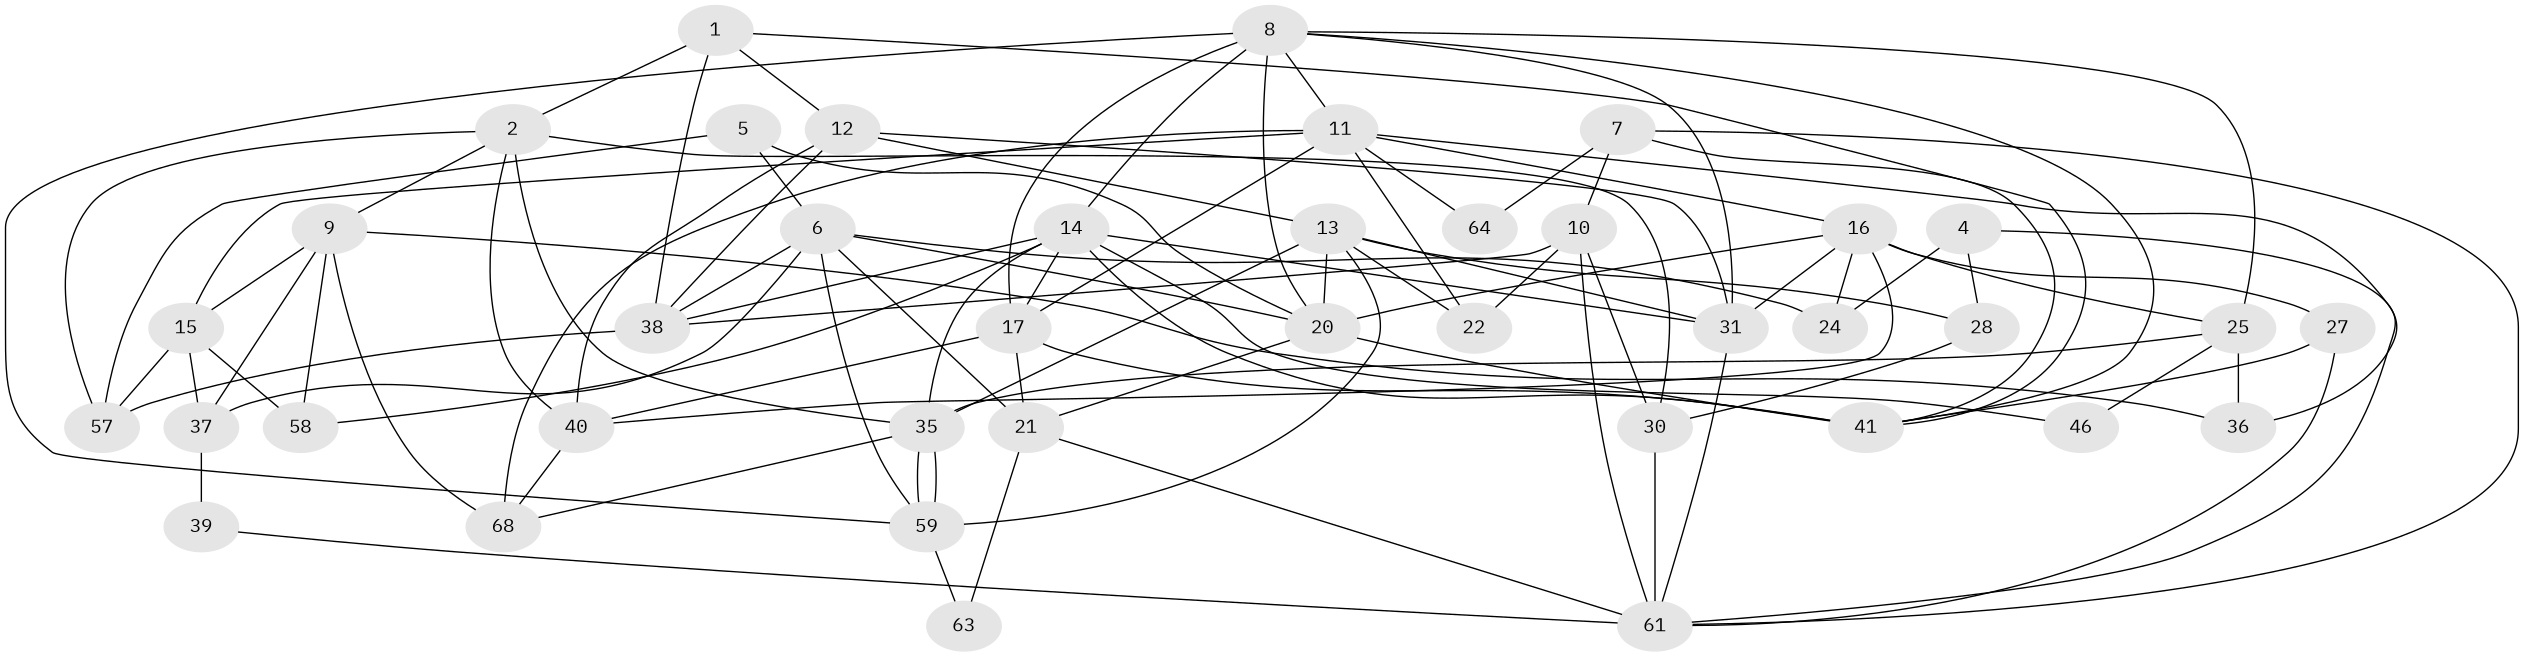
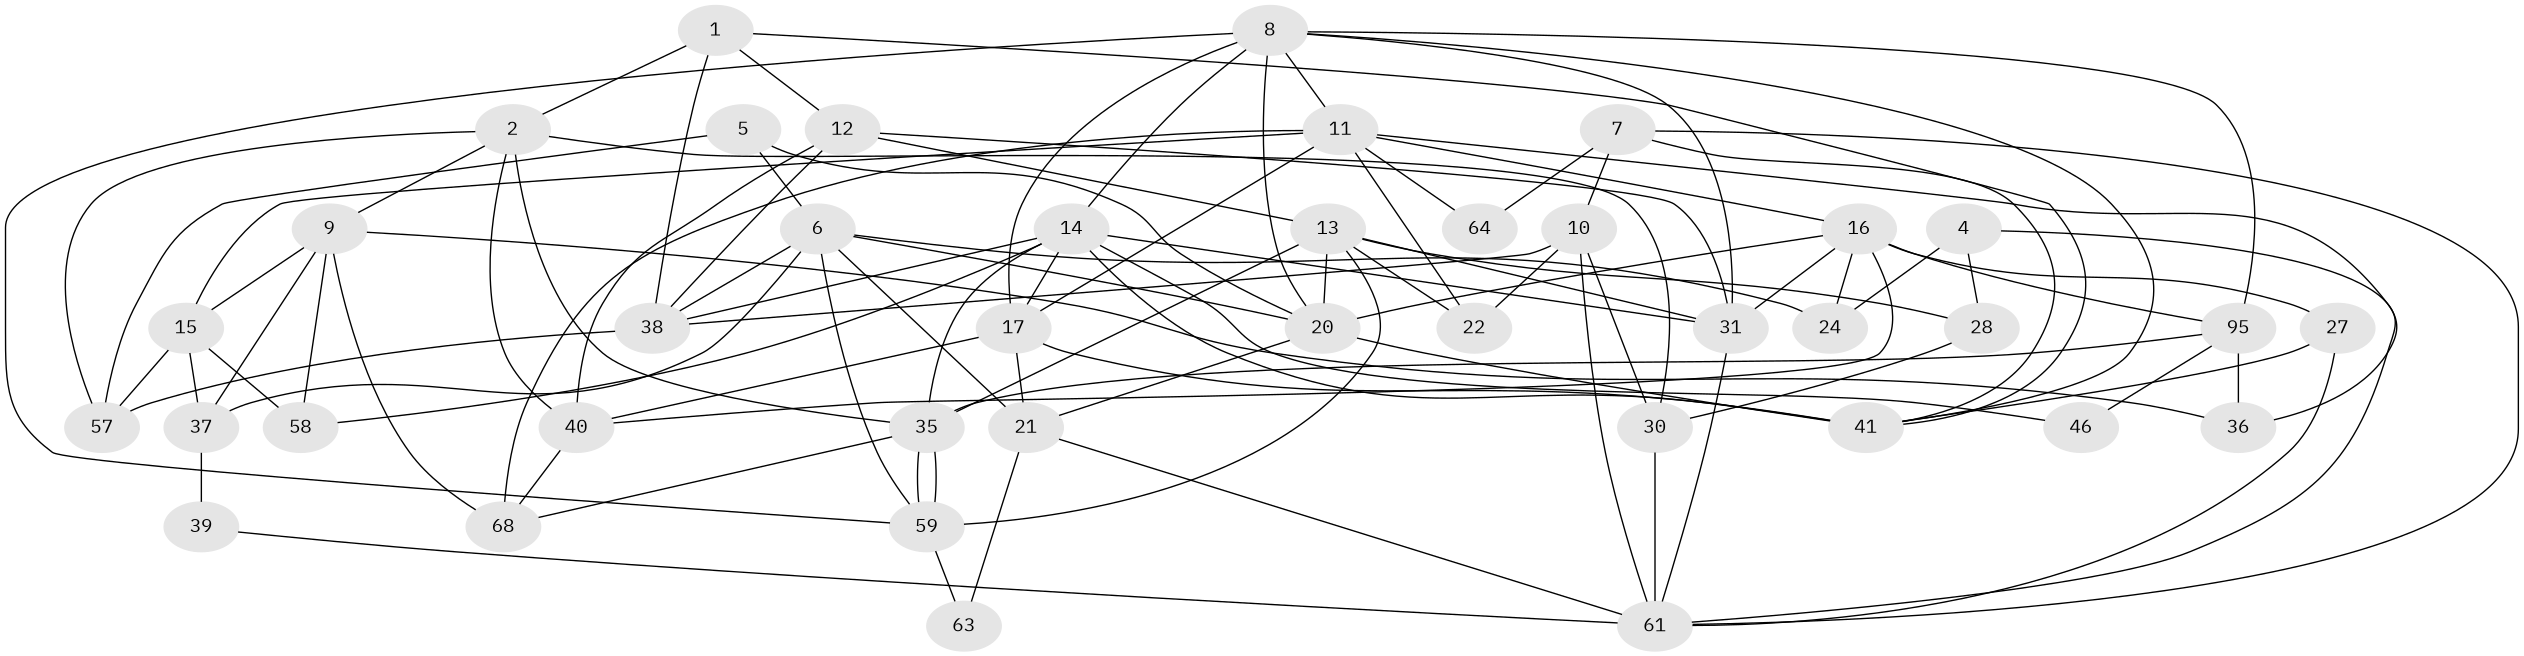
node "25": label "25" -> "95"
